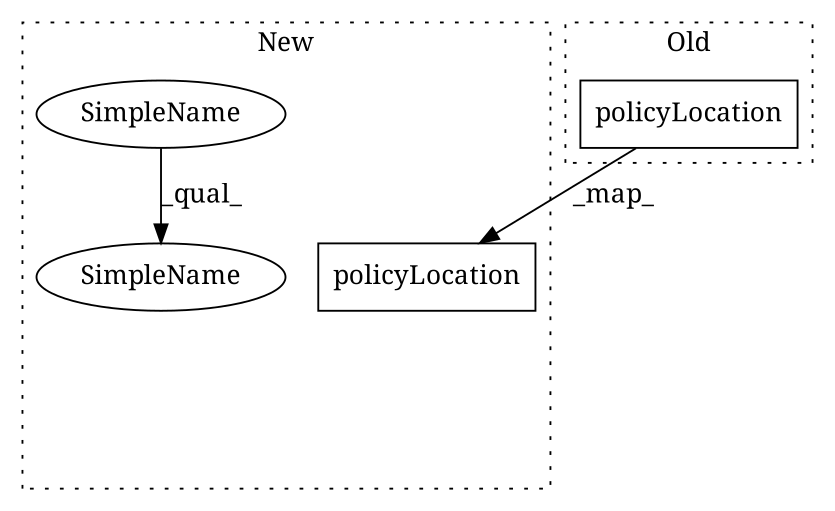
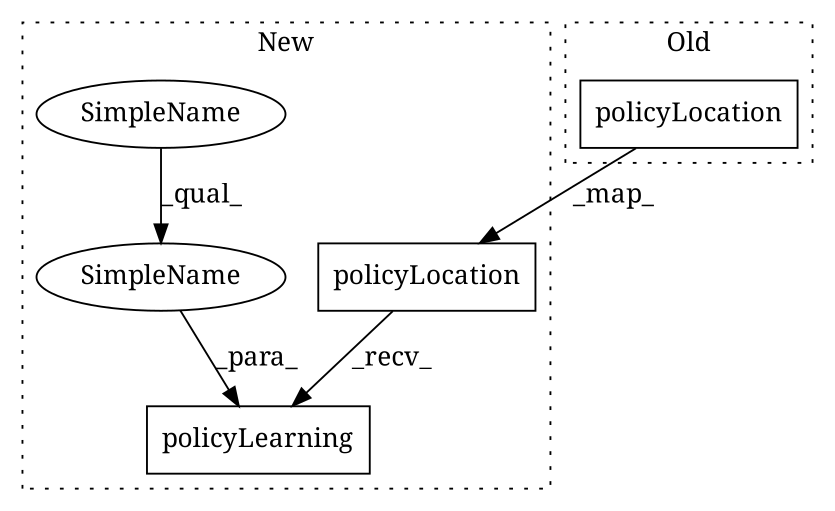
node "policyLearning": added
